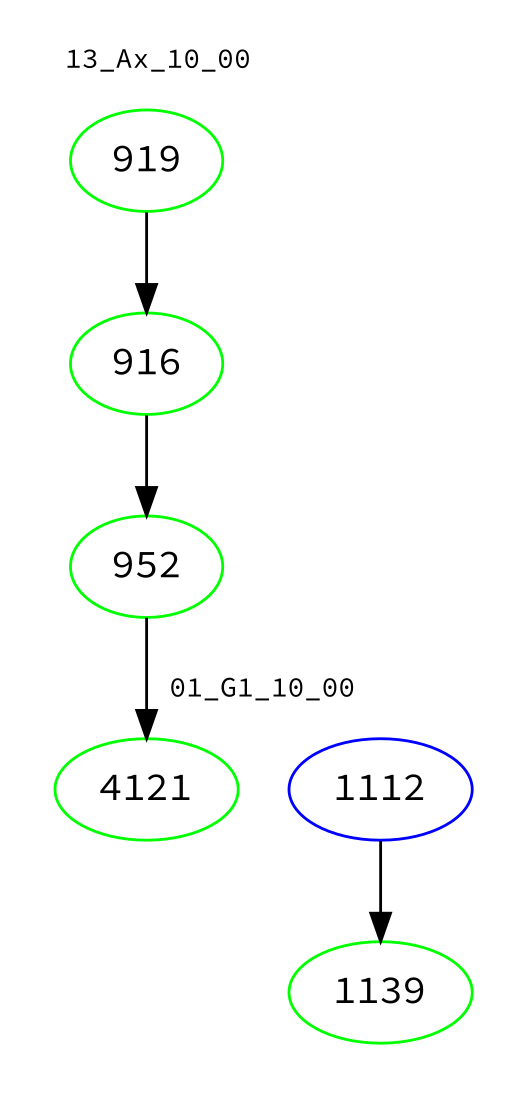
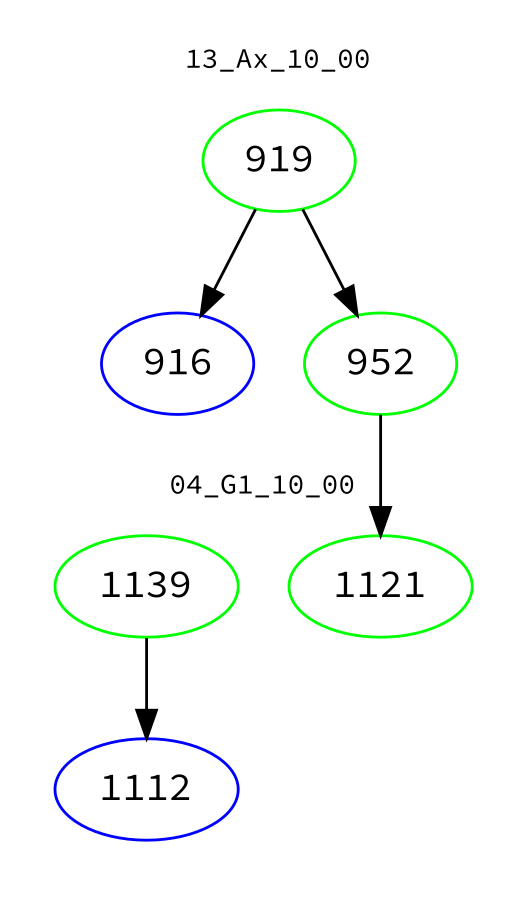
node "916": color green -> blue
edge "916" -> "952": now "919" -> "952"
cluster "01_G1_10_00": label "01_G1_10_00" -> "04_G1_10_00"
node "4121": label "4121" -> "1121"
edge "1112" -> "1139": reversed
